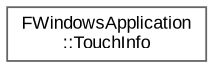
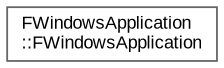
node "FWindowsApplication ::TouchInfo": label "FWindowsApplication ::TouchInfo" -> "FWindowsApplication ::FWindowsApplication"
